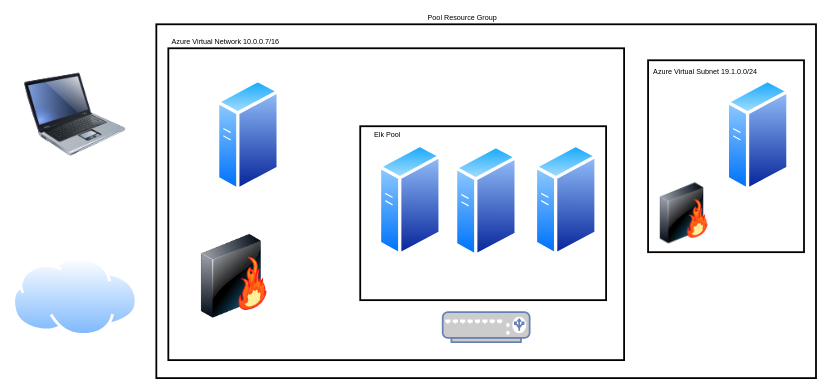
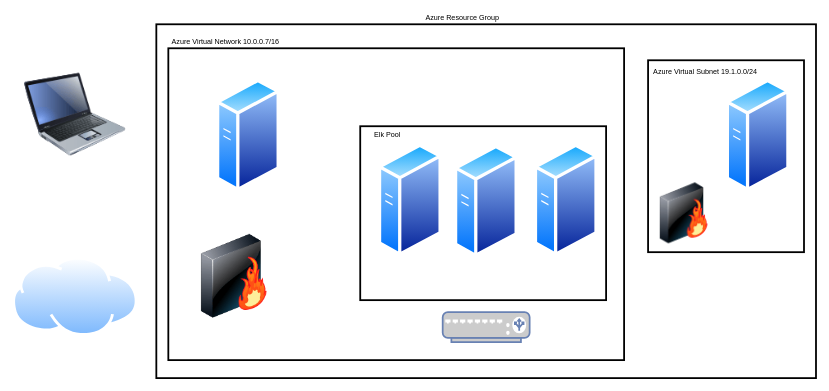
node "Pool Resource Group": label "Pool Resource Group" -> "Azure Resource Group"
